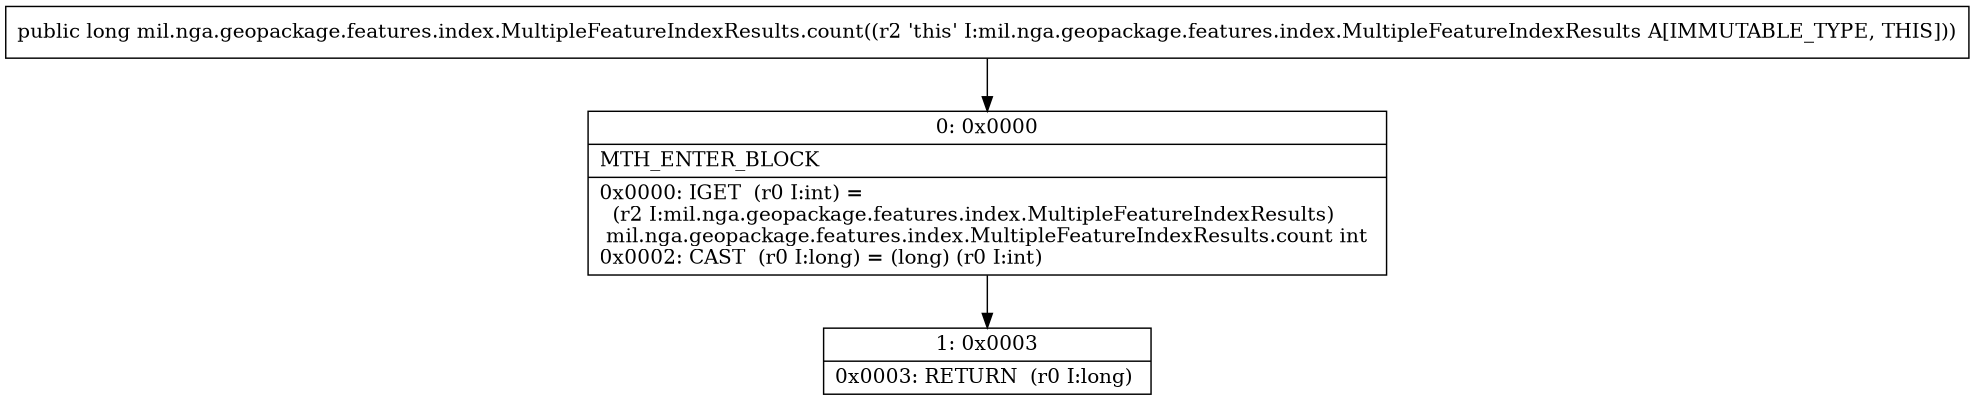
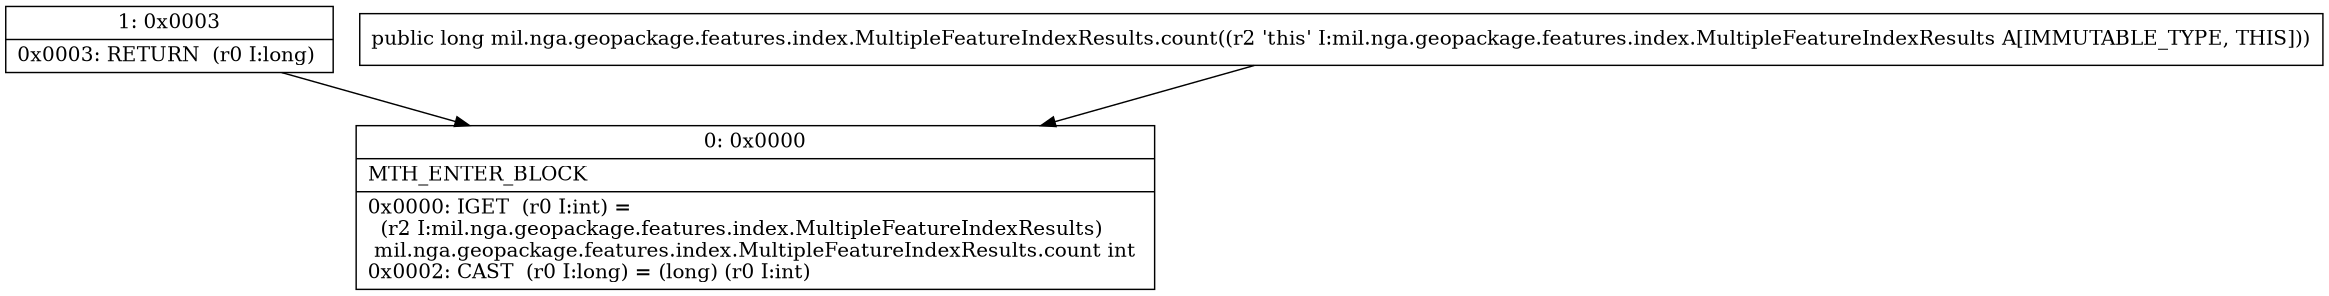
edge "0: 0x0000" -> "1: 0x0003": reversed
